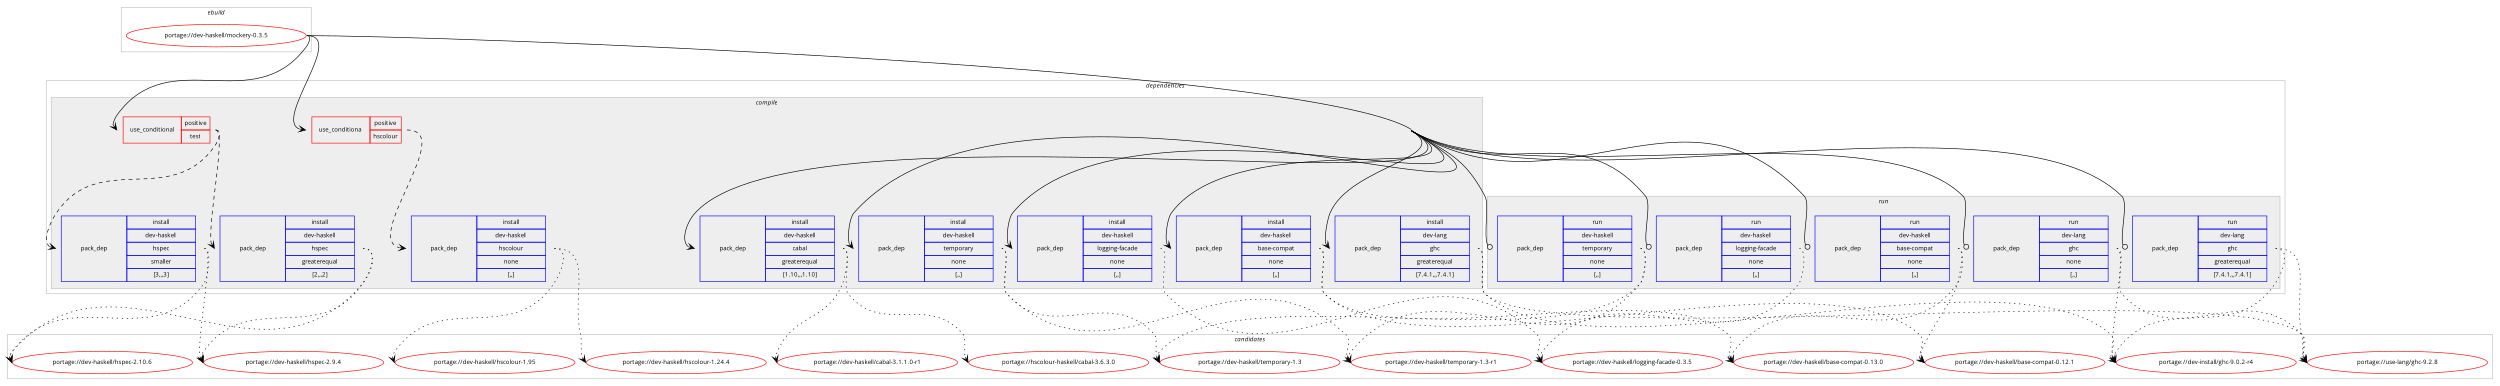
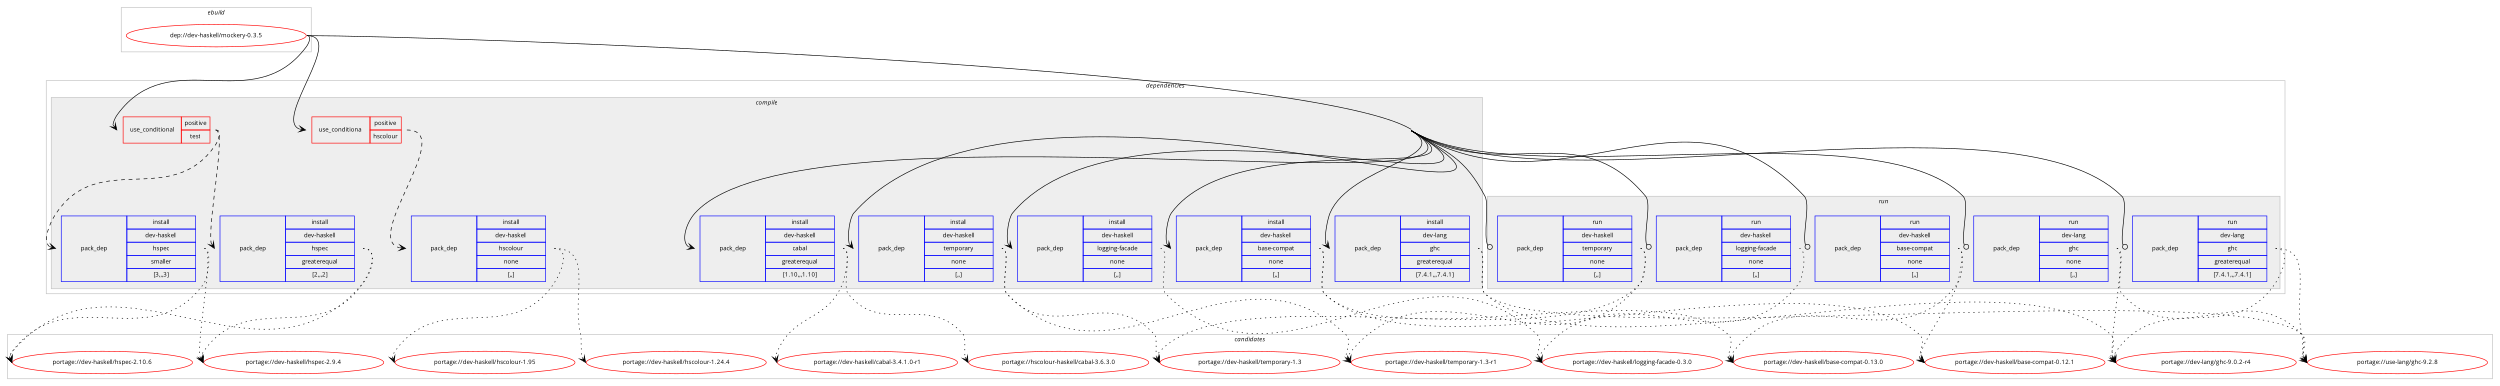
node "portage://dev-haskell/mockery-0.3.5": label "portage://dev-haskell/mockery-0.3.5" -> "dep://dev-haskell/mockery-0.3.5"
node "portage://dev-haskell/cabal-3.1.1.0-r1": label "portage://dev-haskell/cabal-3.1.1.0-r1" -> "portage://dev-haskell/cabal-3.4.1.0-r1"
node "portage://dev-haskell/logging-facade-0.3.5": label "portage://dev-haskell/logging-facade-0.3.5" -> "portage://dev-haskell/logging-facade-0.3.0"
node "portage://dev-install/ghc-9.0.2-r4": label "portage://dev-install/ghc-9.0.2-r4" -> "portage://dev-lang/ghc-9.0.2-r4"
